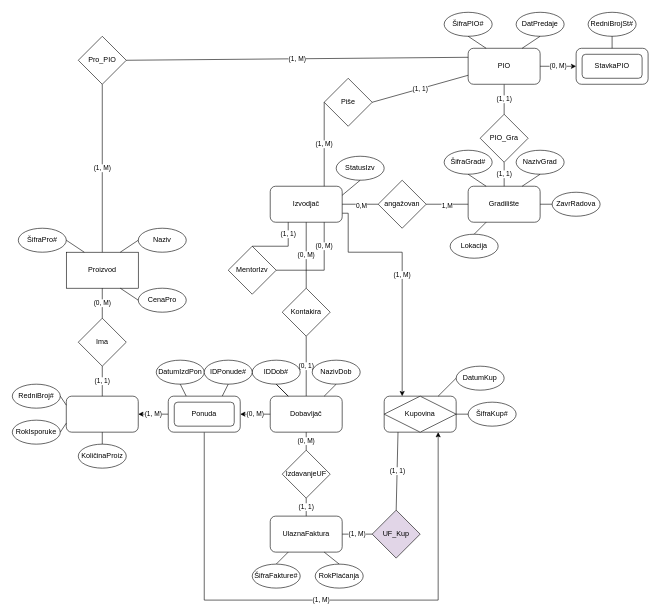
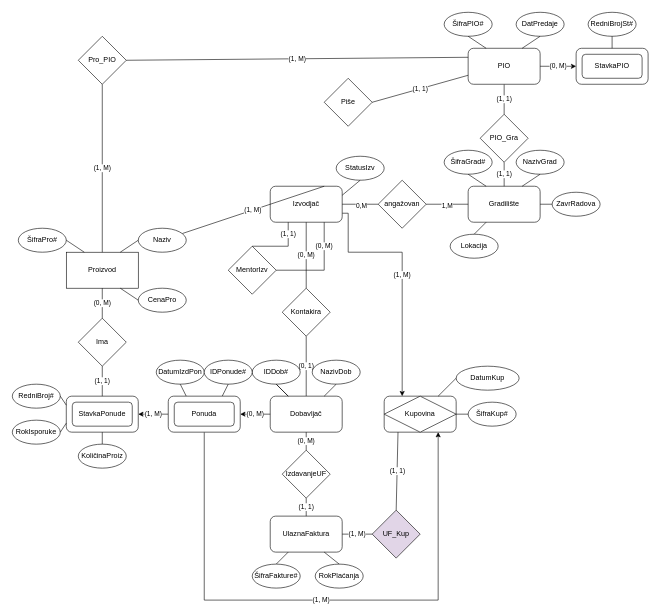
edge "Piše" -- "Izvodjač": now "Naziv" -- "Izvodjač"
node "DatumKup": size 48x24 -> 63x24
node "StavkaPonude": added
